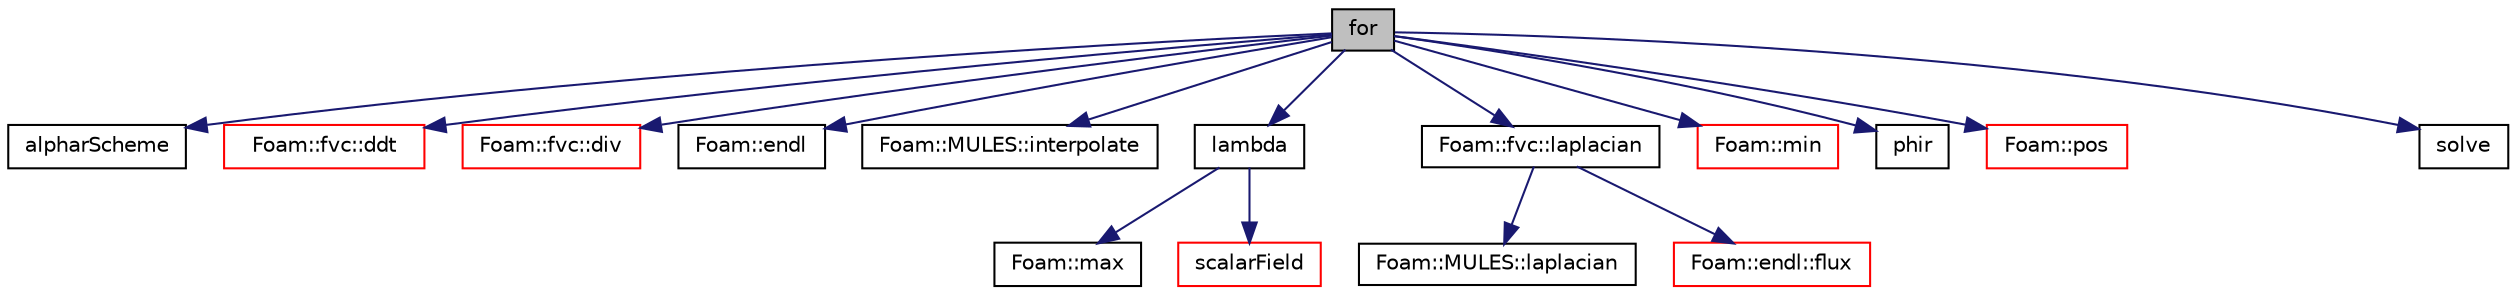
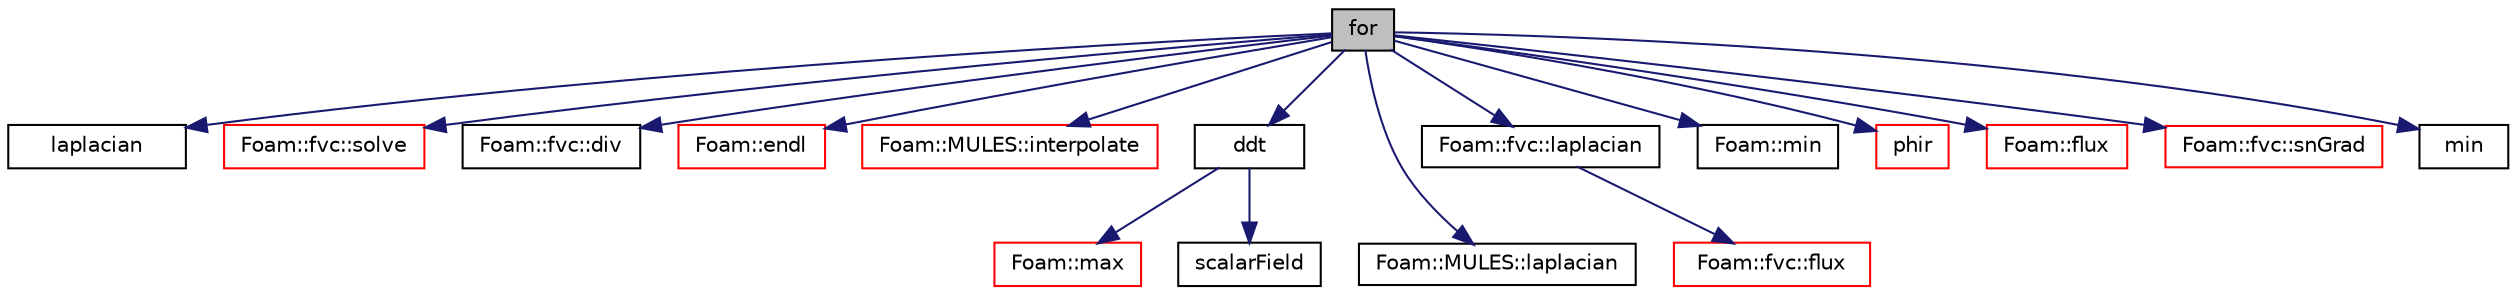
node "alpharScheme": label "alpharScheme" -> "laplacian"
node "Foam::fvc::ddt": label "Foam::fvc::ddt" -> "Foam::fvc::solve"
node "Foam::fvc::div": color red -> black
node "Foam::endl": color black -> red
node "Foam::MULES::interpolate": color black -> red
node "lambda": label "lambda" -> "ddt"
node "Foam::min": color red -> black
node "phir": color black -> red
node "Foam::pos": label "Foam::pos" -> "Foam::flux"
node "Foam::fvc::snGrad": added
node "solve": label "solve" -> "min"
edge "Foam::fvc::laplacian" -> "Foam::MULES::laplacian": now "for" -> "Foam::MULES::laplacian"
node "Foam::max": color black -> red
node "scalarField": color red -> black
node "Foam::endl::flux": label "Foam::endl::flux" -> "Foam::fvc::flux"
